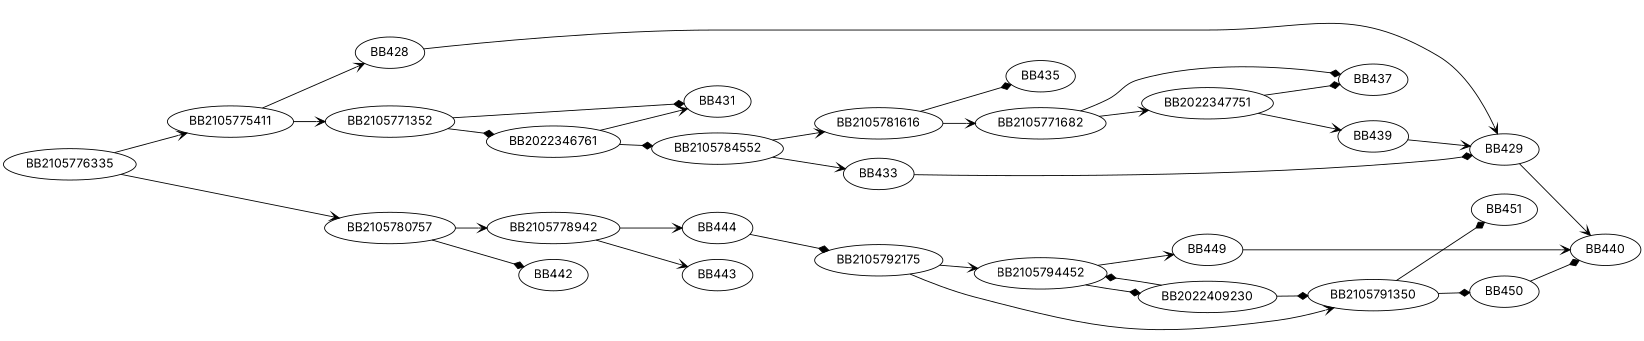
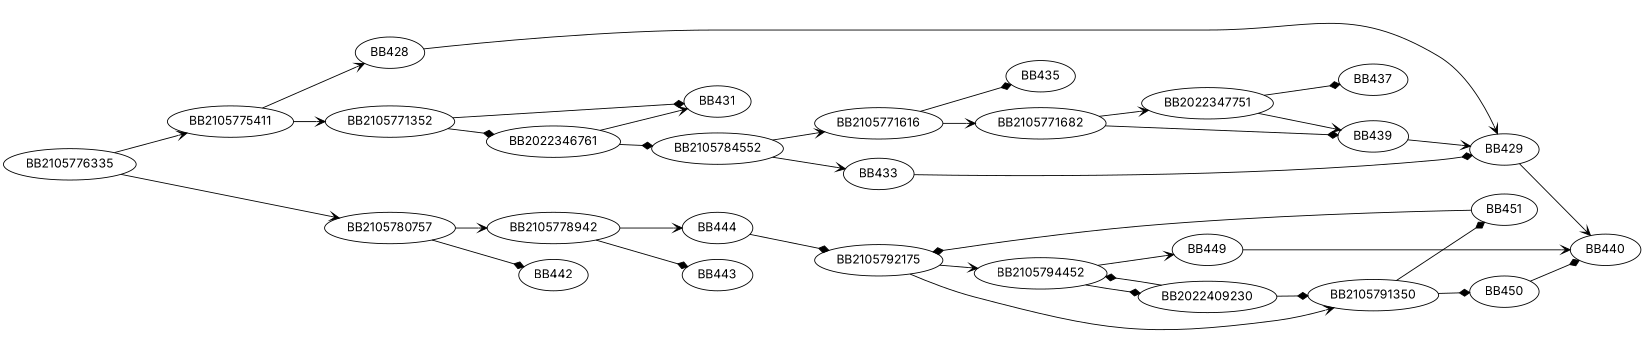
edge "BB2105771682" -> "BB437": now "BB2105771682" -> "BB439"
node "BB2105781616": label "BB2105781616" -> "BB2105771616"
edge "BB451" -> "BB2105792175": added
edge "BB2105778942" -> "BB443": arrowhead vee -> diamond
